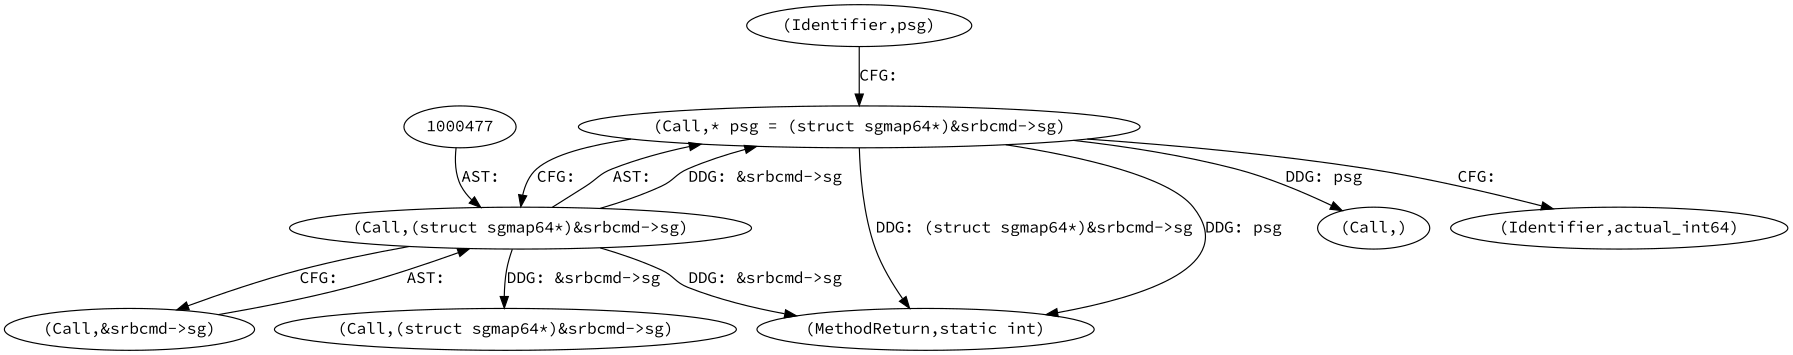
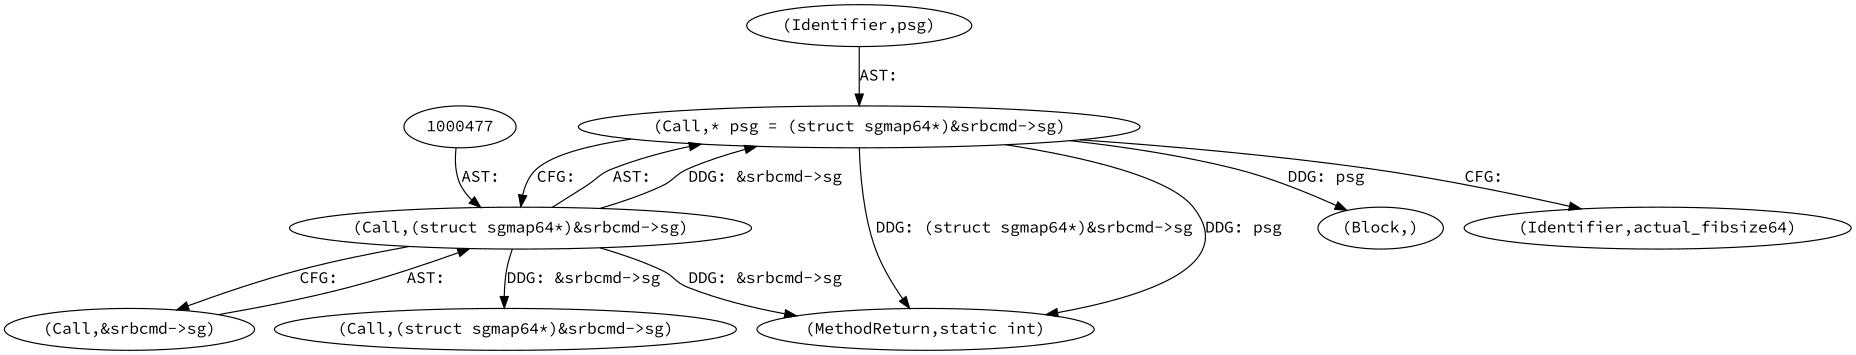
edge "(Identifier,psg)" -> "(Call,* psg = (struct sgmap64*)&srbcmd->sg)": label "CFG: " -> "AST: "
node "(Call,)": label "(Call,)" -> "(Block,)"
node "(Identifier,actual_int64)": label "(Identifier,actual_int64)" -> "(Identifier,actual_fibsize64)"
